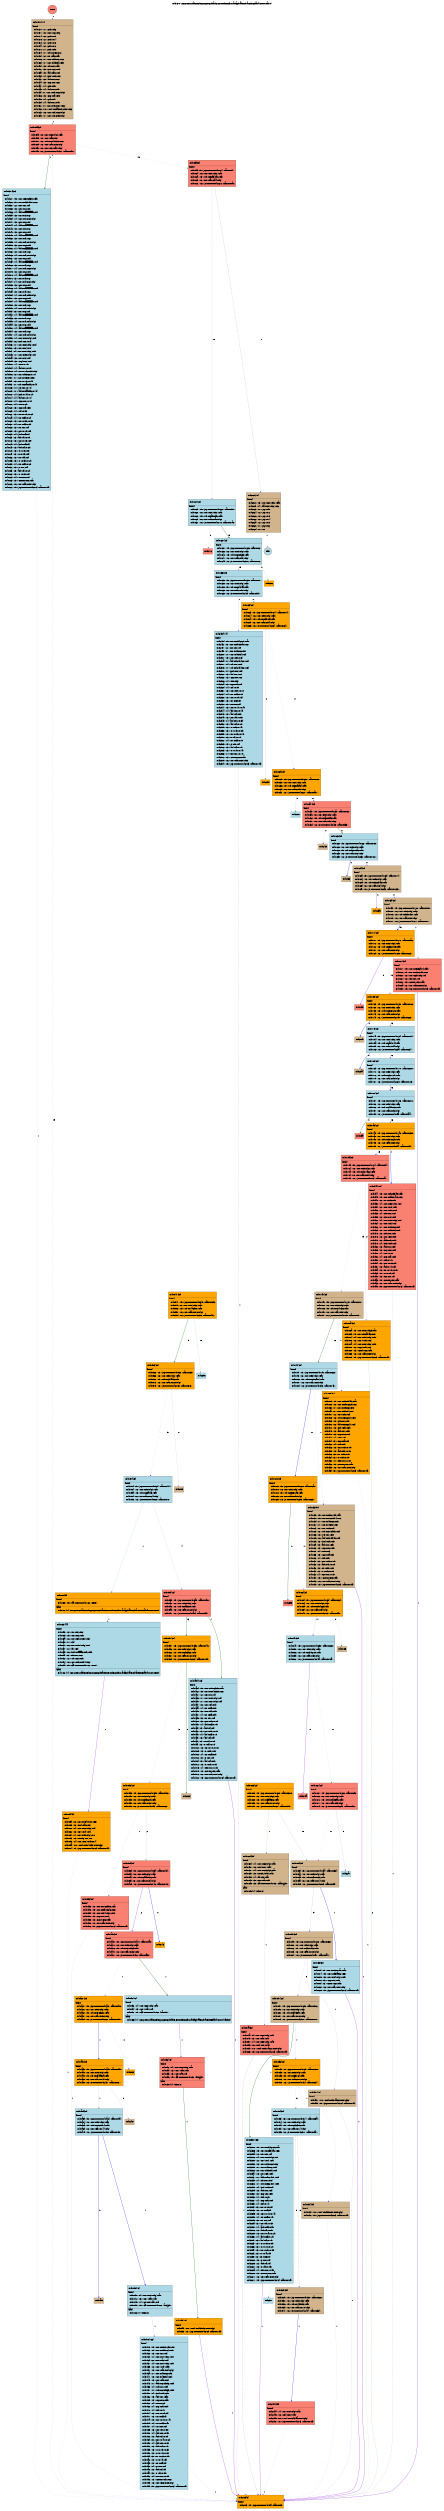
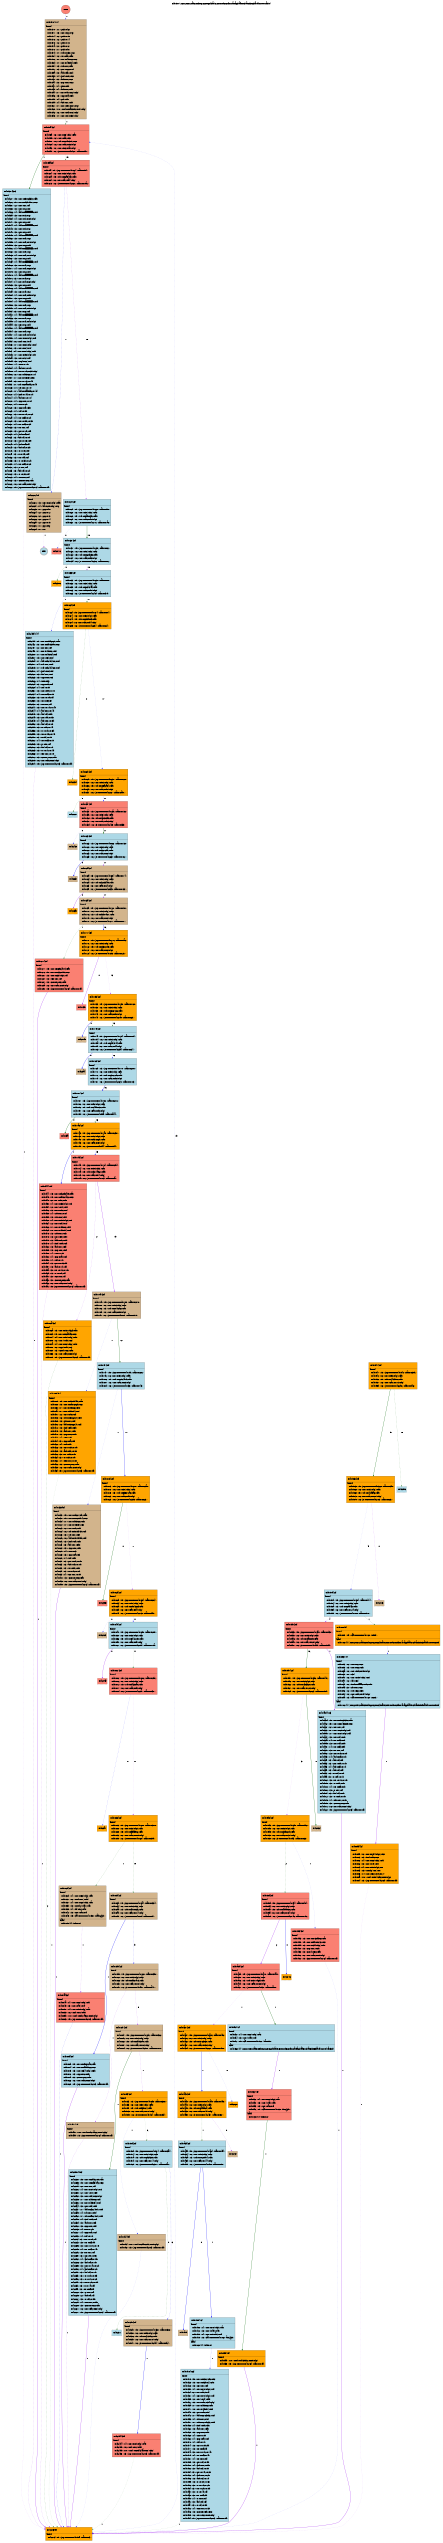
edge "0x4017bf [28]" -> "0x4017db [28]": style dotted -> bold
edge "0x40199b [28]" -> "0x401abd [106]": color darkgreen -> purple
edge "0x401867 [28]" -> "0x40189f [28]": now "0x401867 [28]" -> "0x401883 [28]"
node "0x4022a7": fillcolor lightblue -> orange
